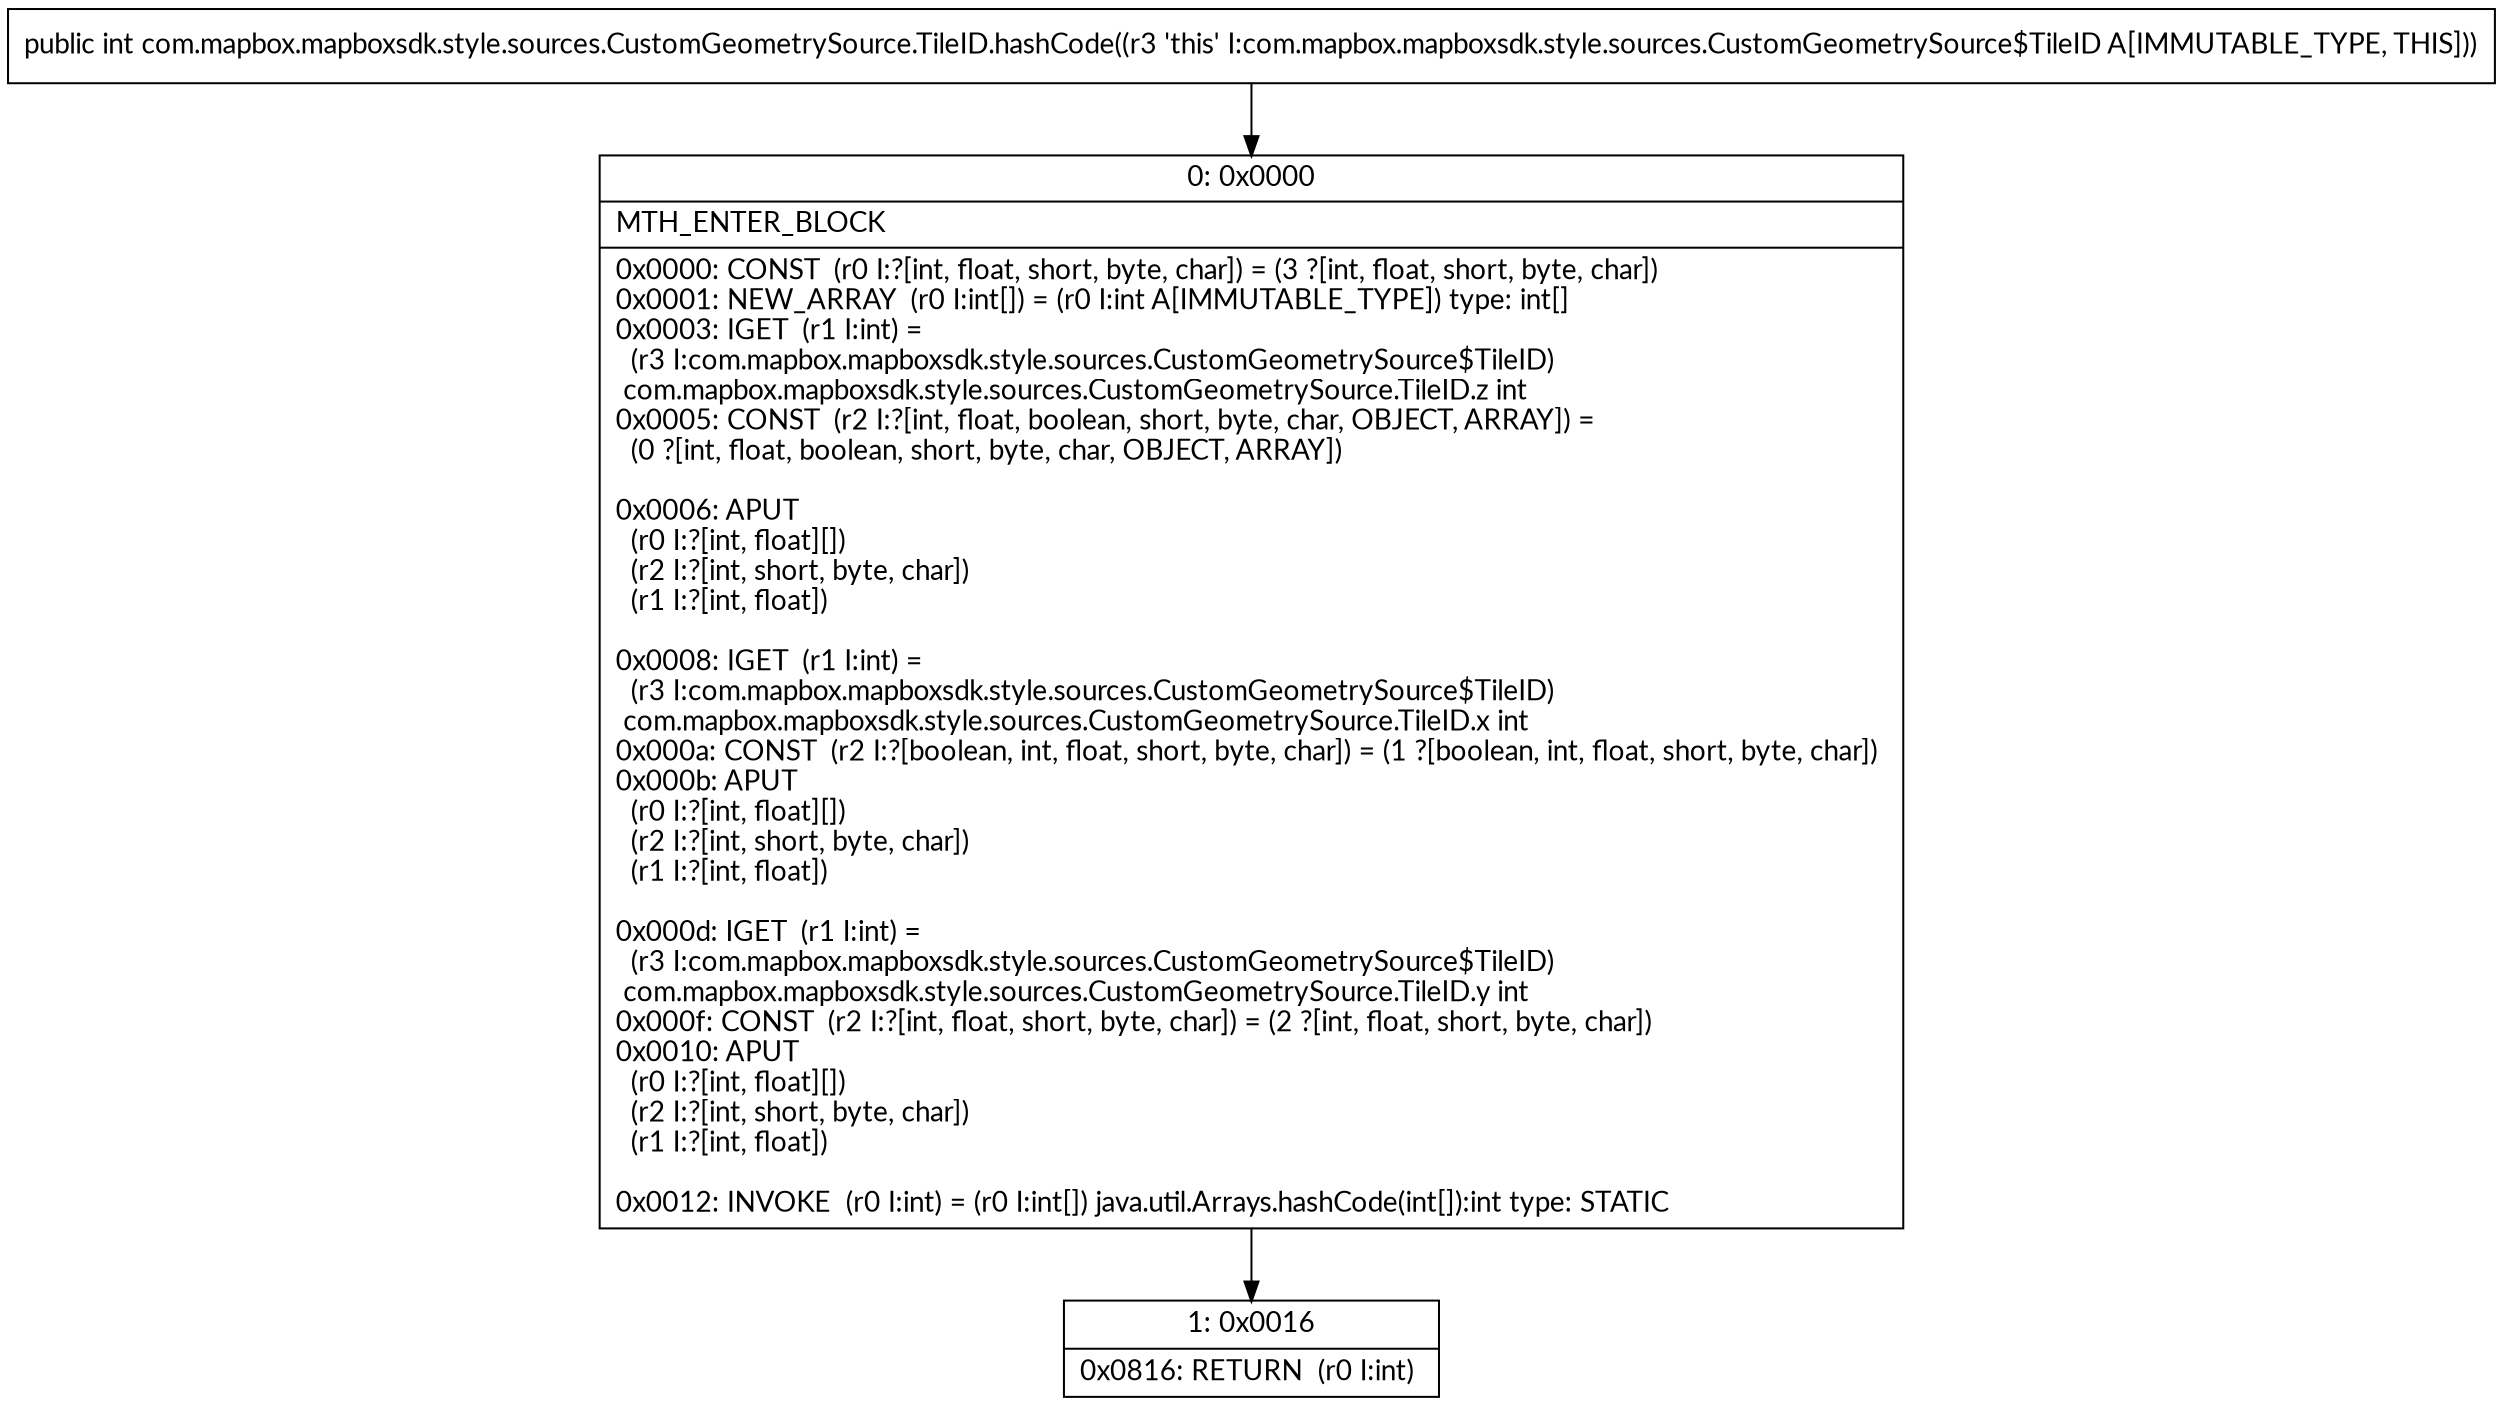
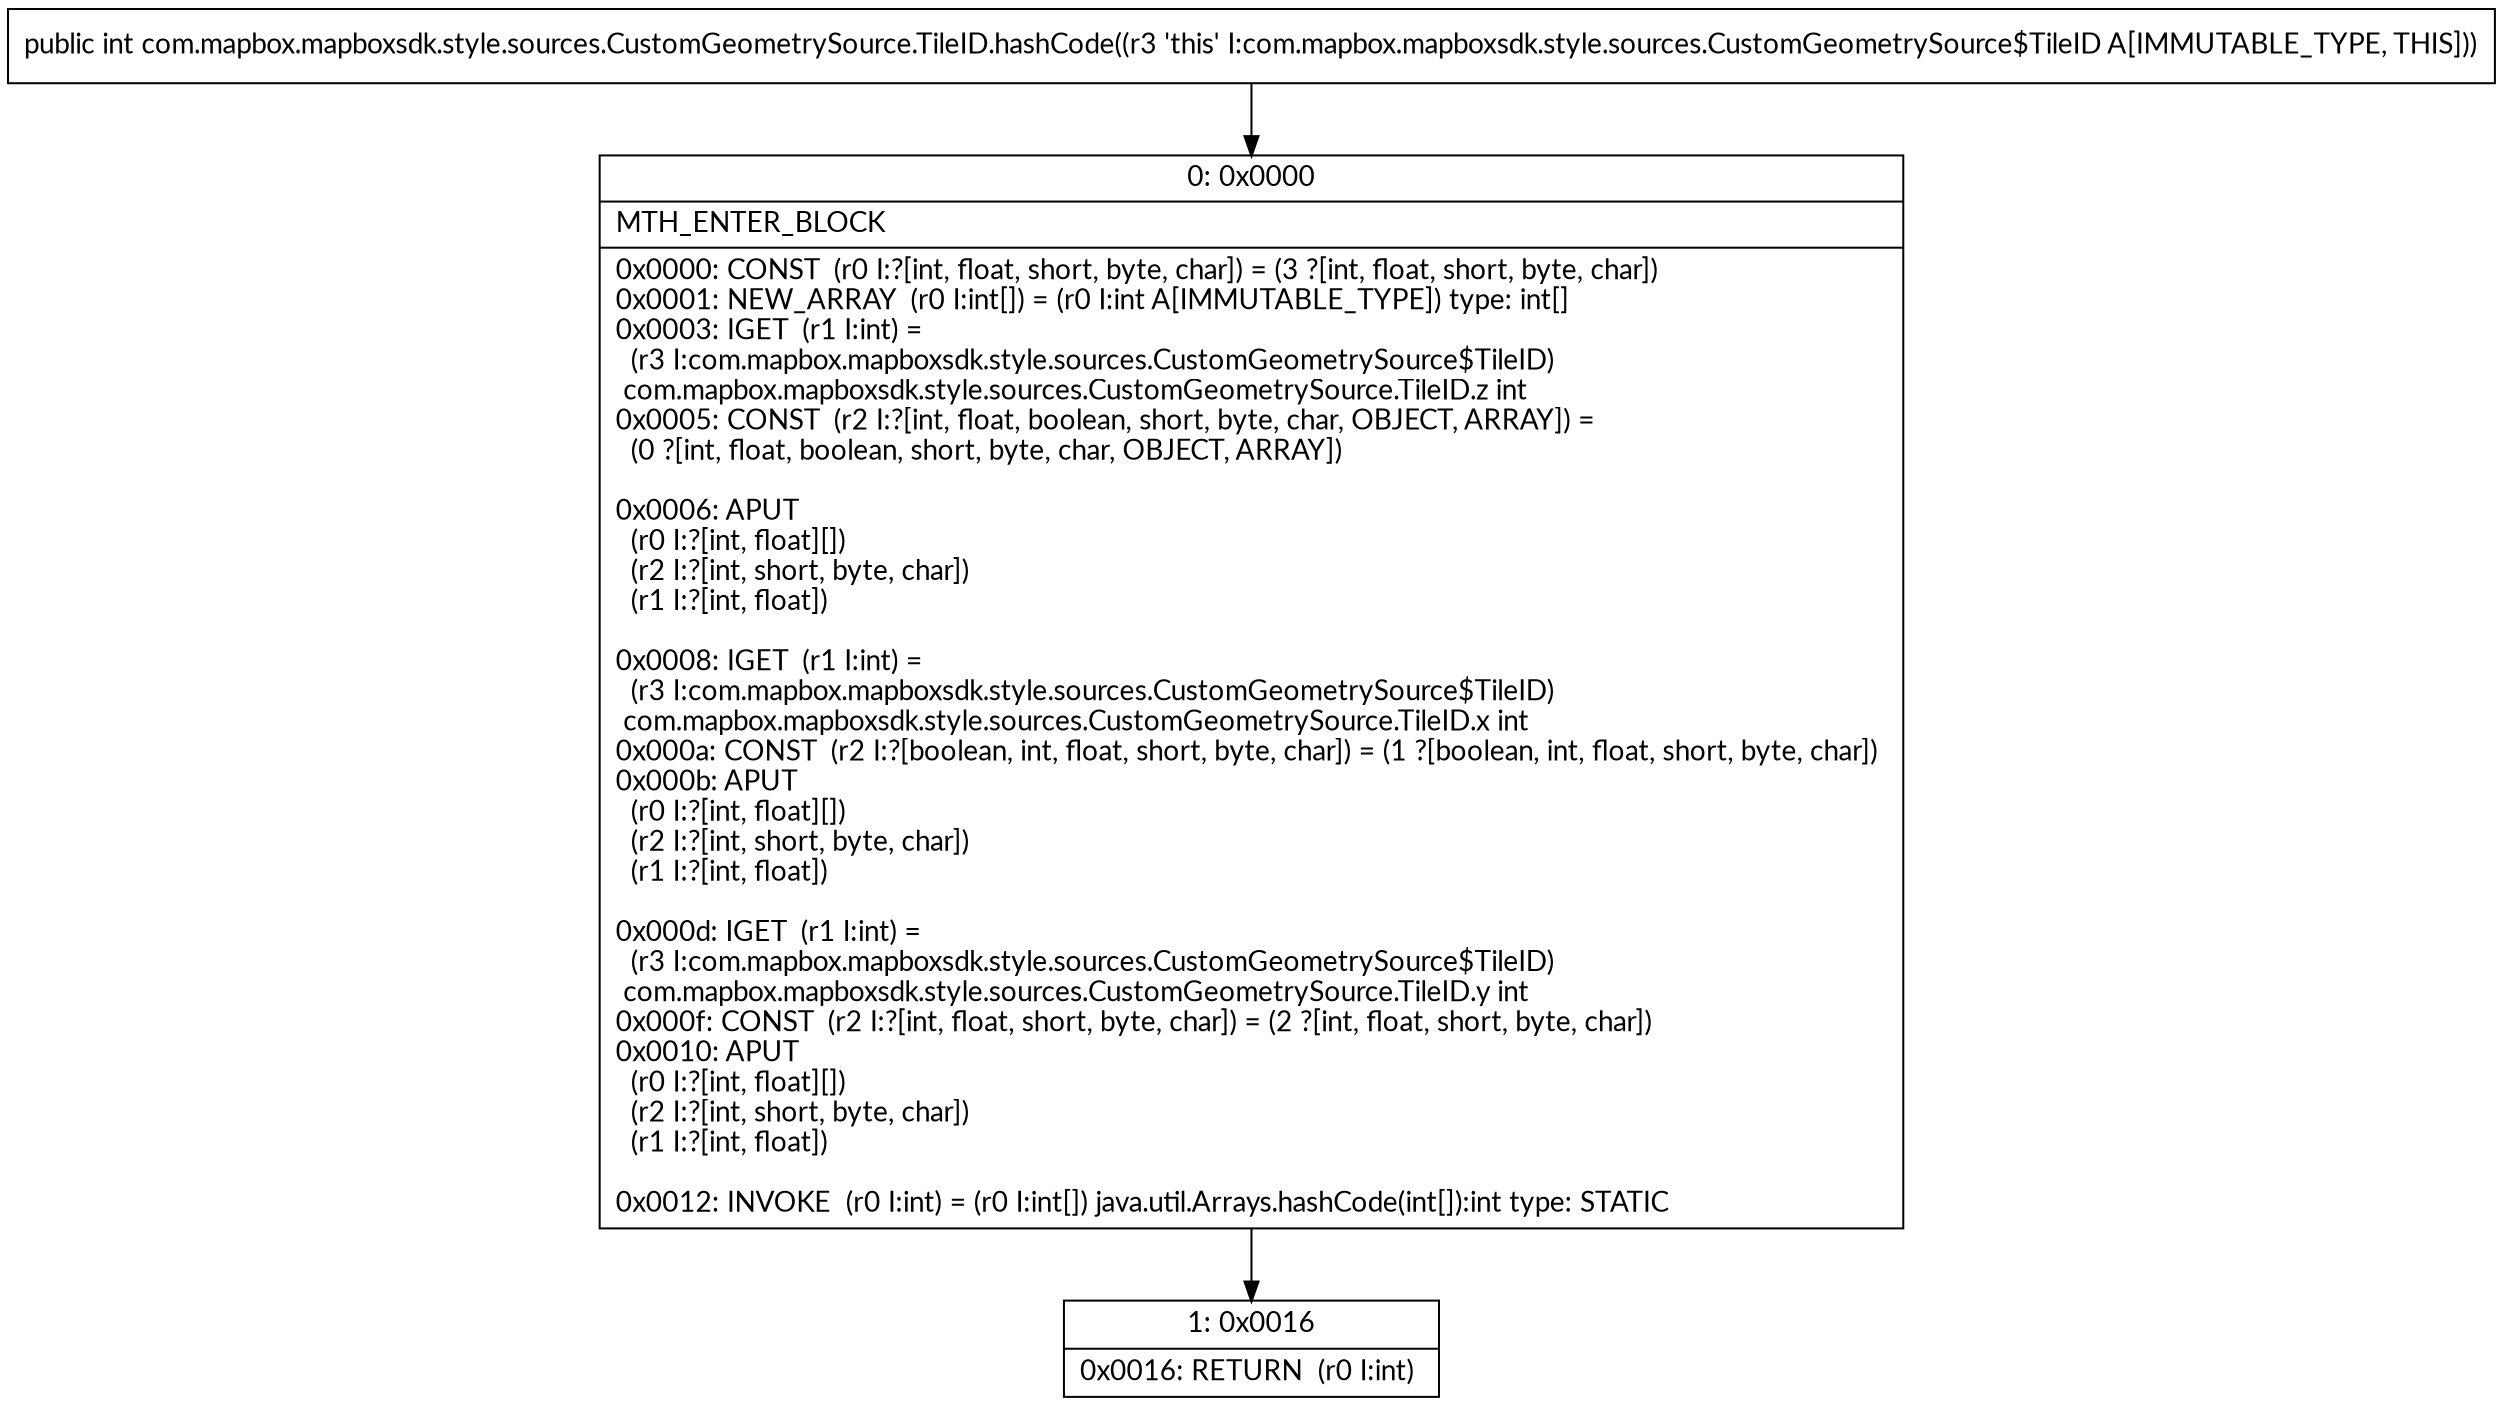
node "1: 0x0016": text "0x0816: RETURN  (r0 I:int)" -> "0x0016: RETURN  (r0 I:int)"
